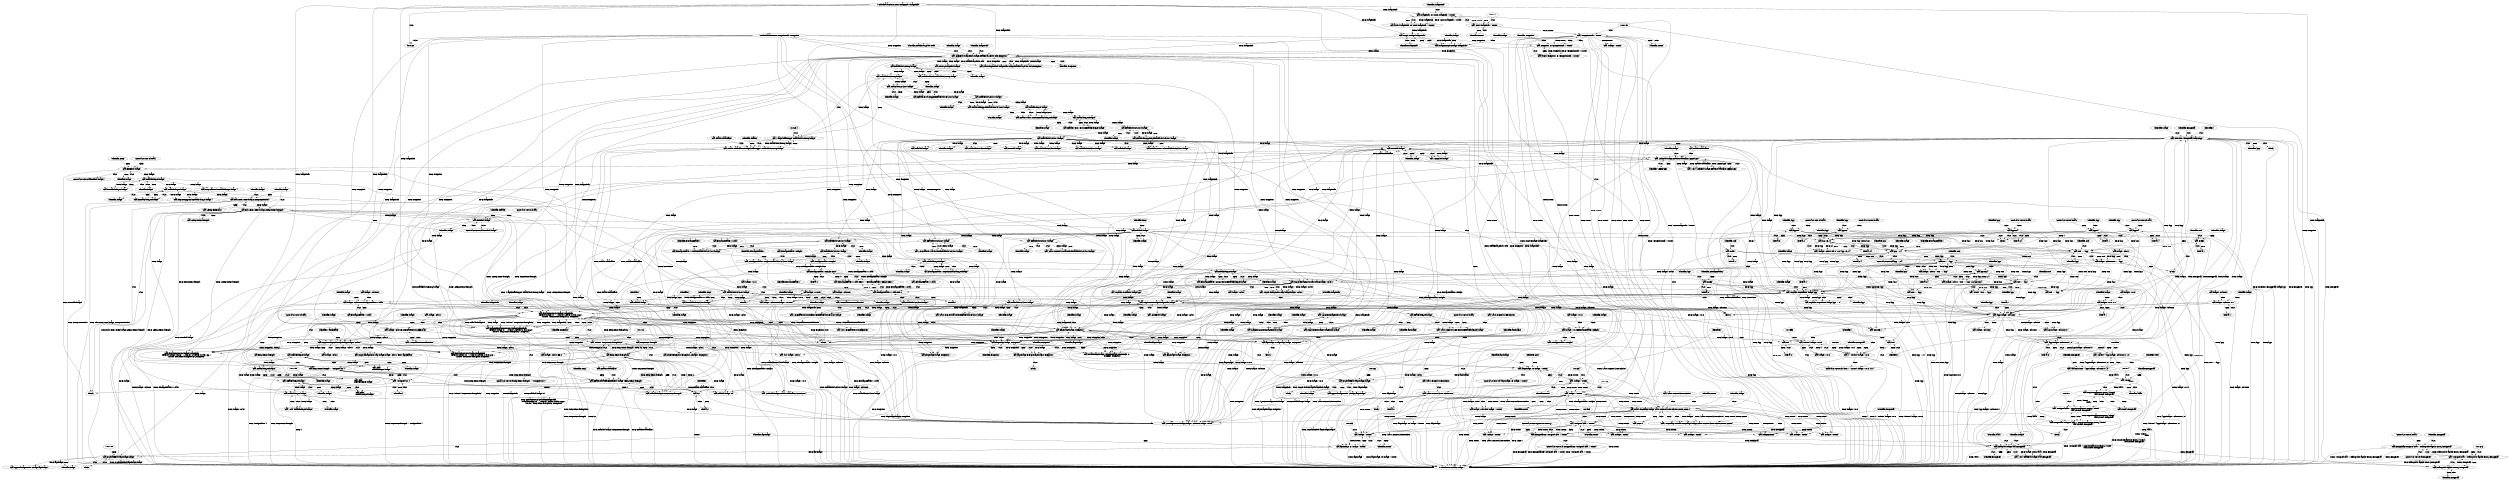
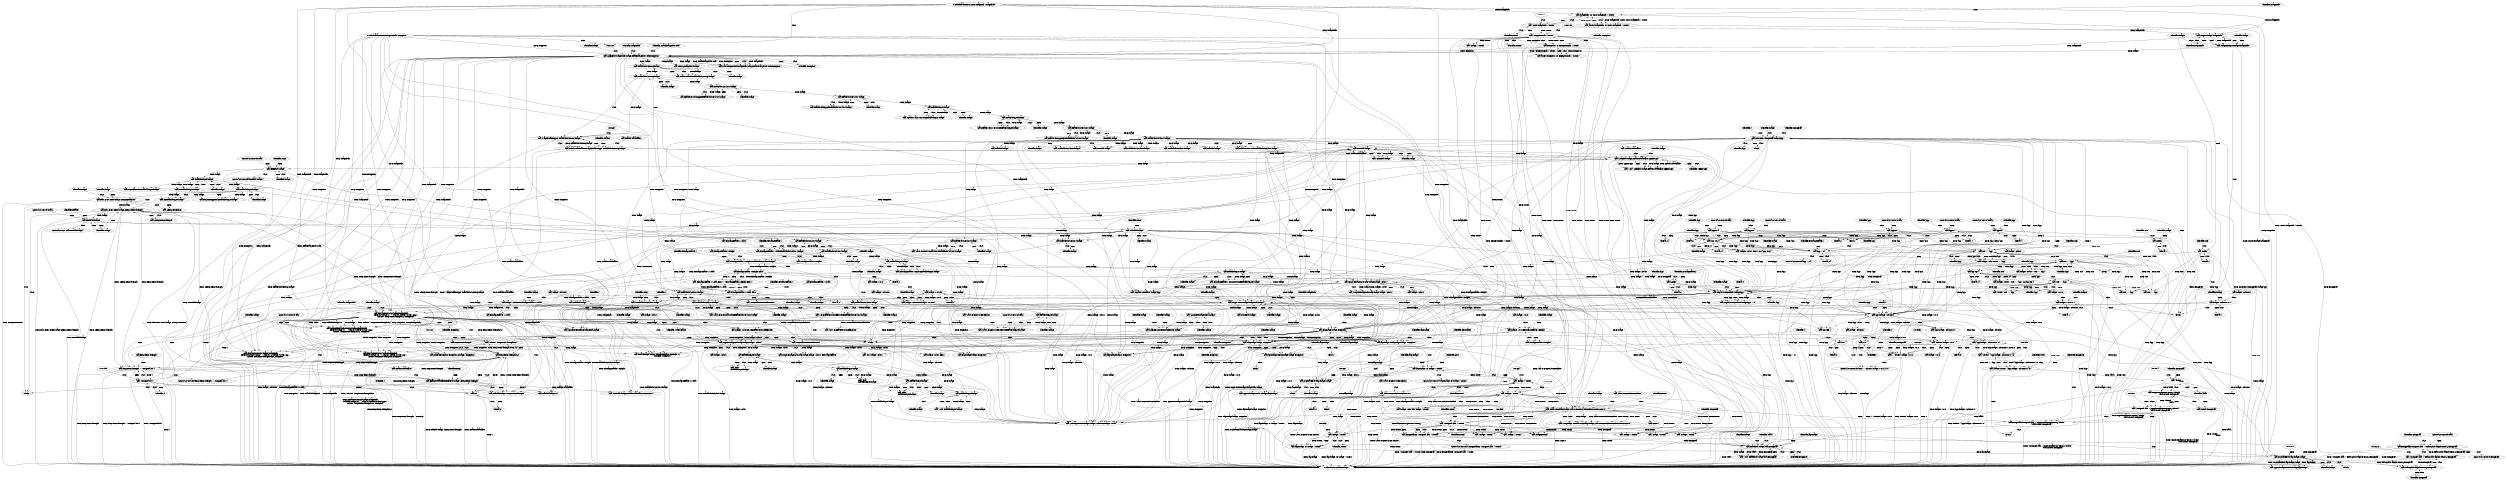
node "(Call,WPG_Palette.StartIndex=ReadBlobLSBShort(image))": removed
edge "(Call,(ssize_t) ((bpp*image->columns+7)/8))" -> "(MethodReturn,static Image *)": removed, label "DDG: (bpp*image->columns+7)/8"
